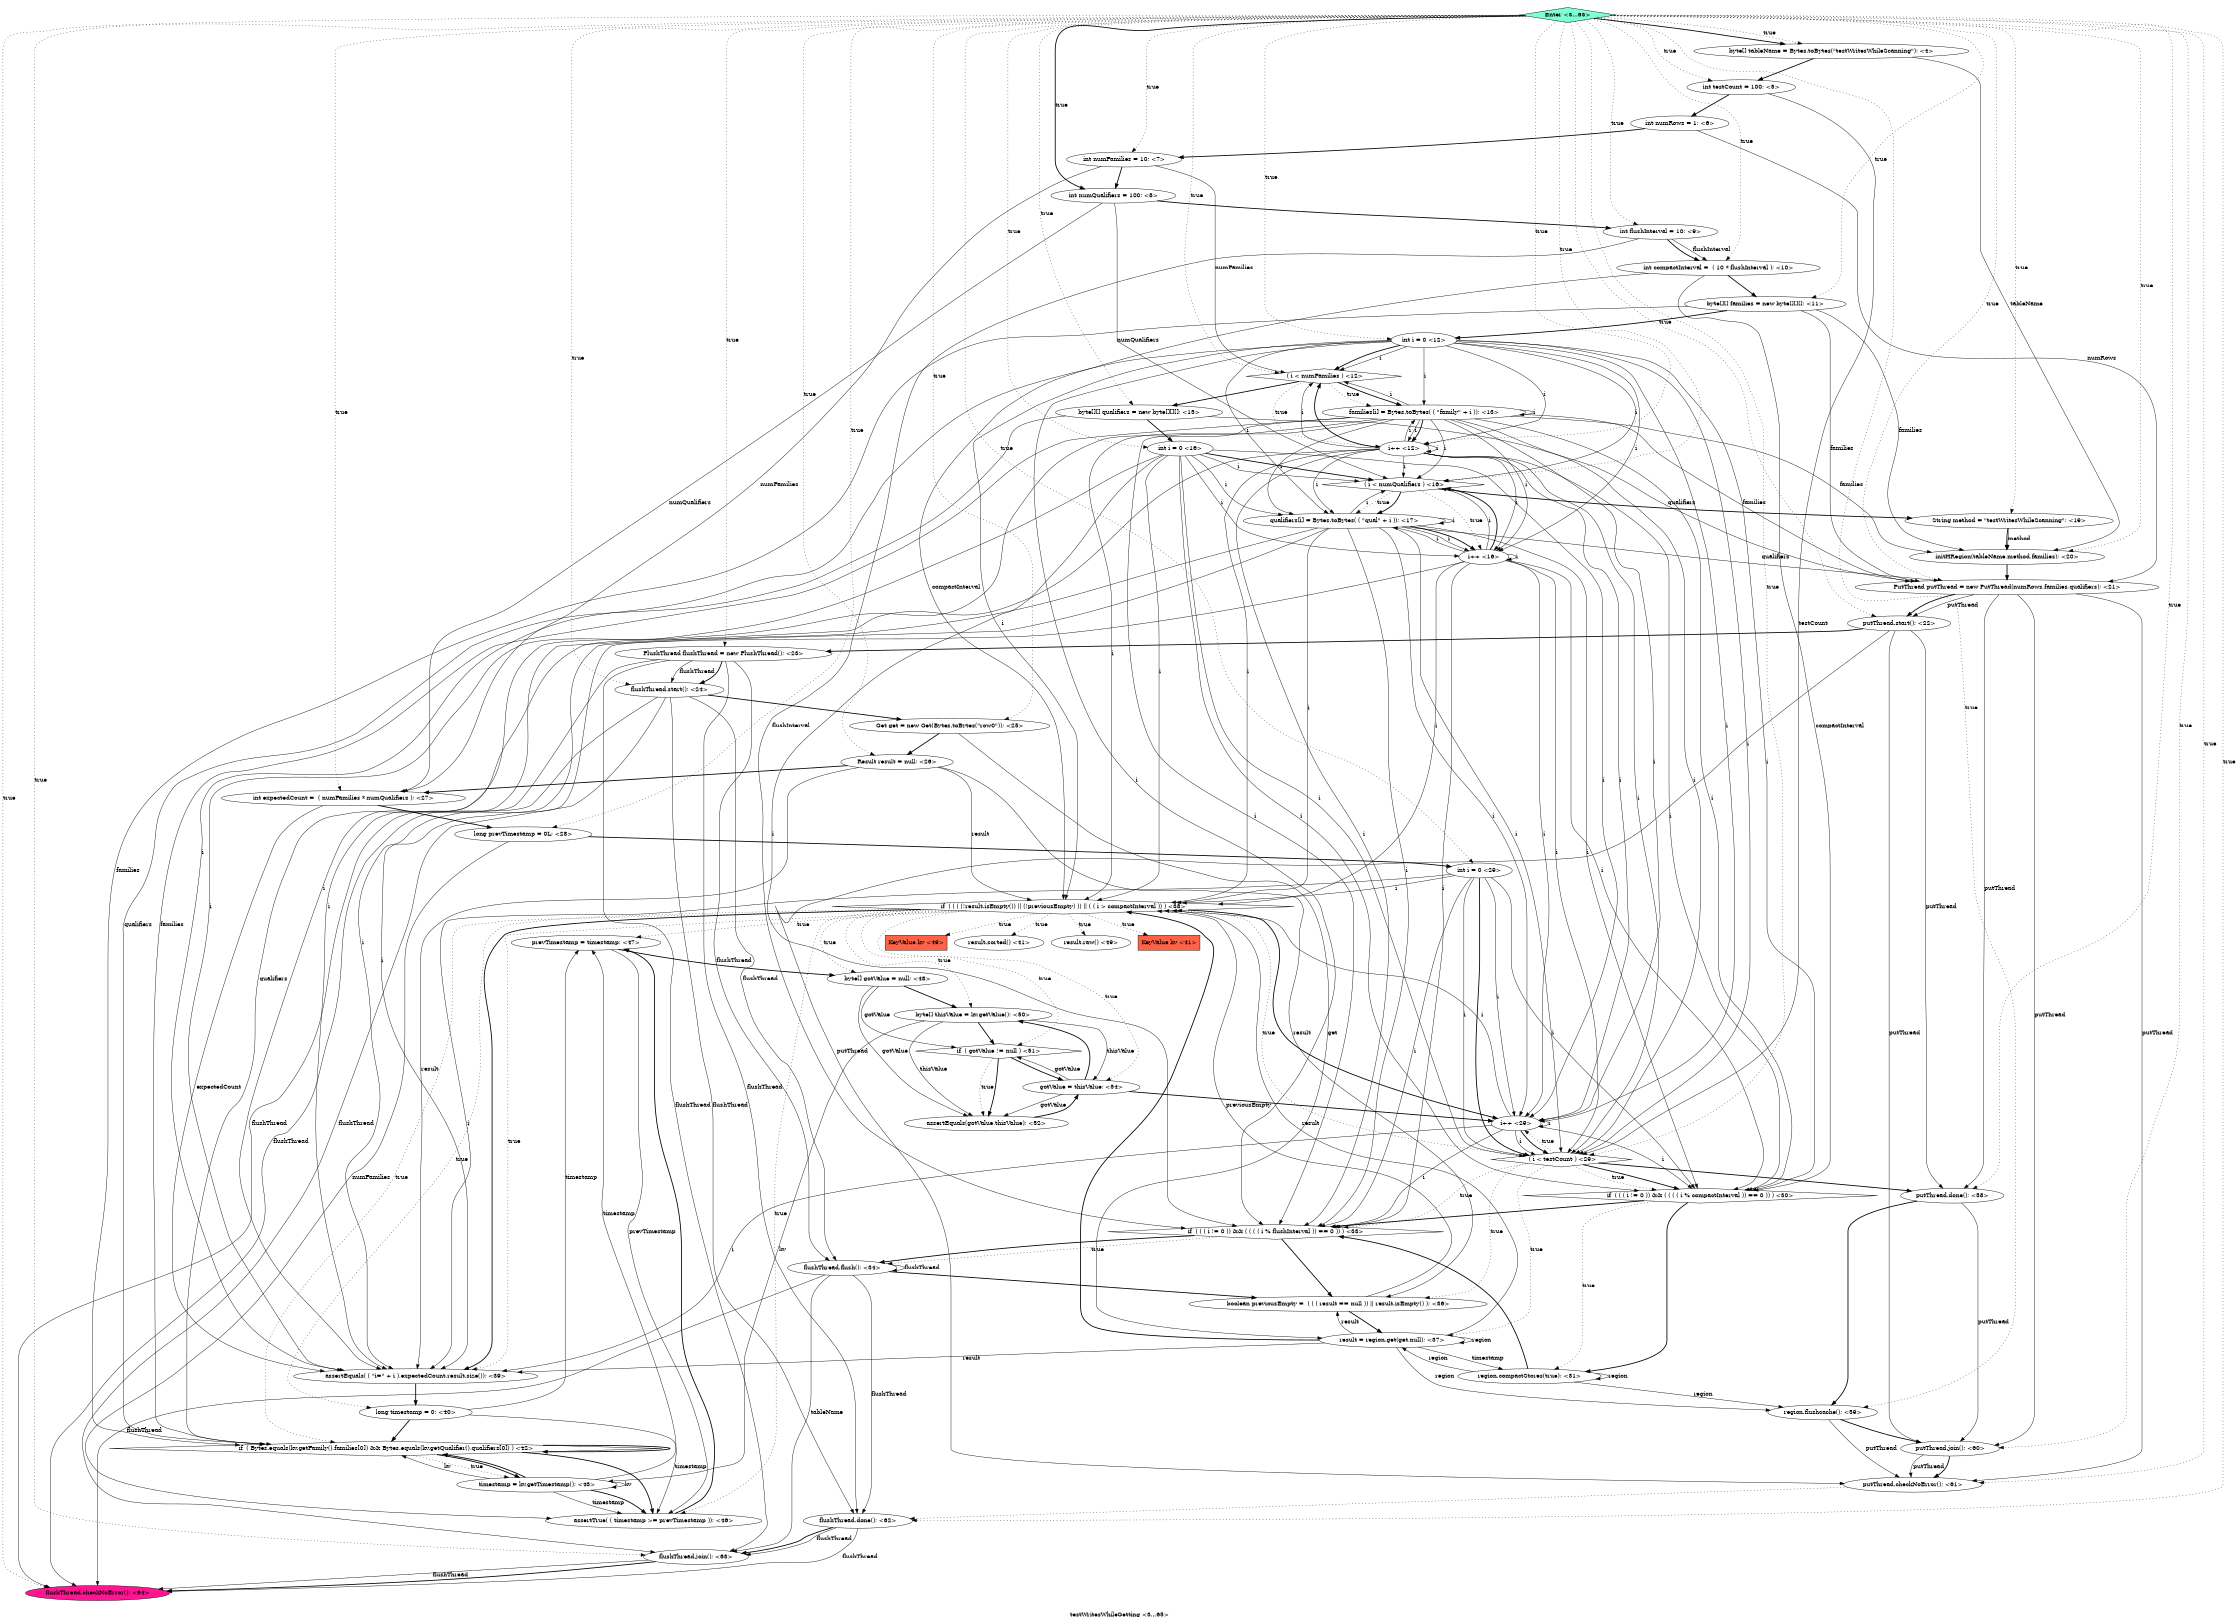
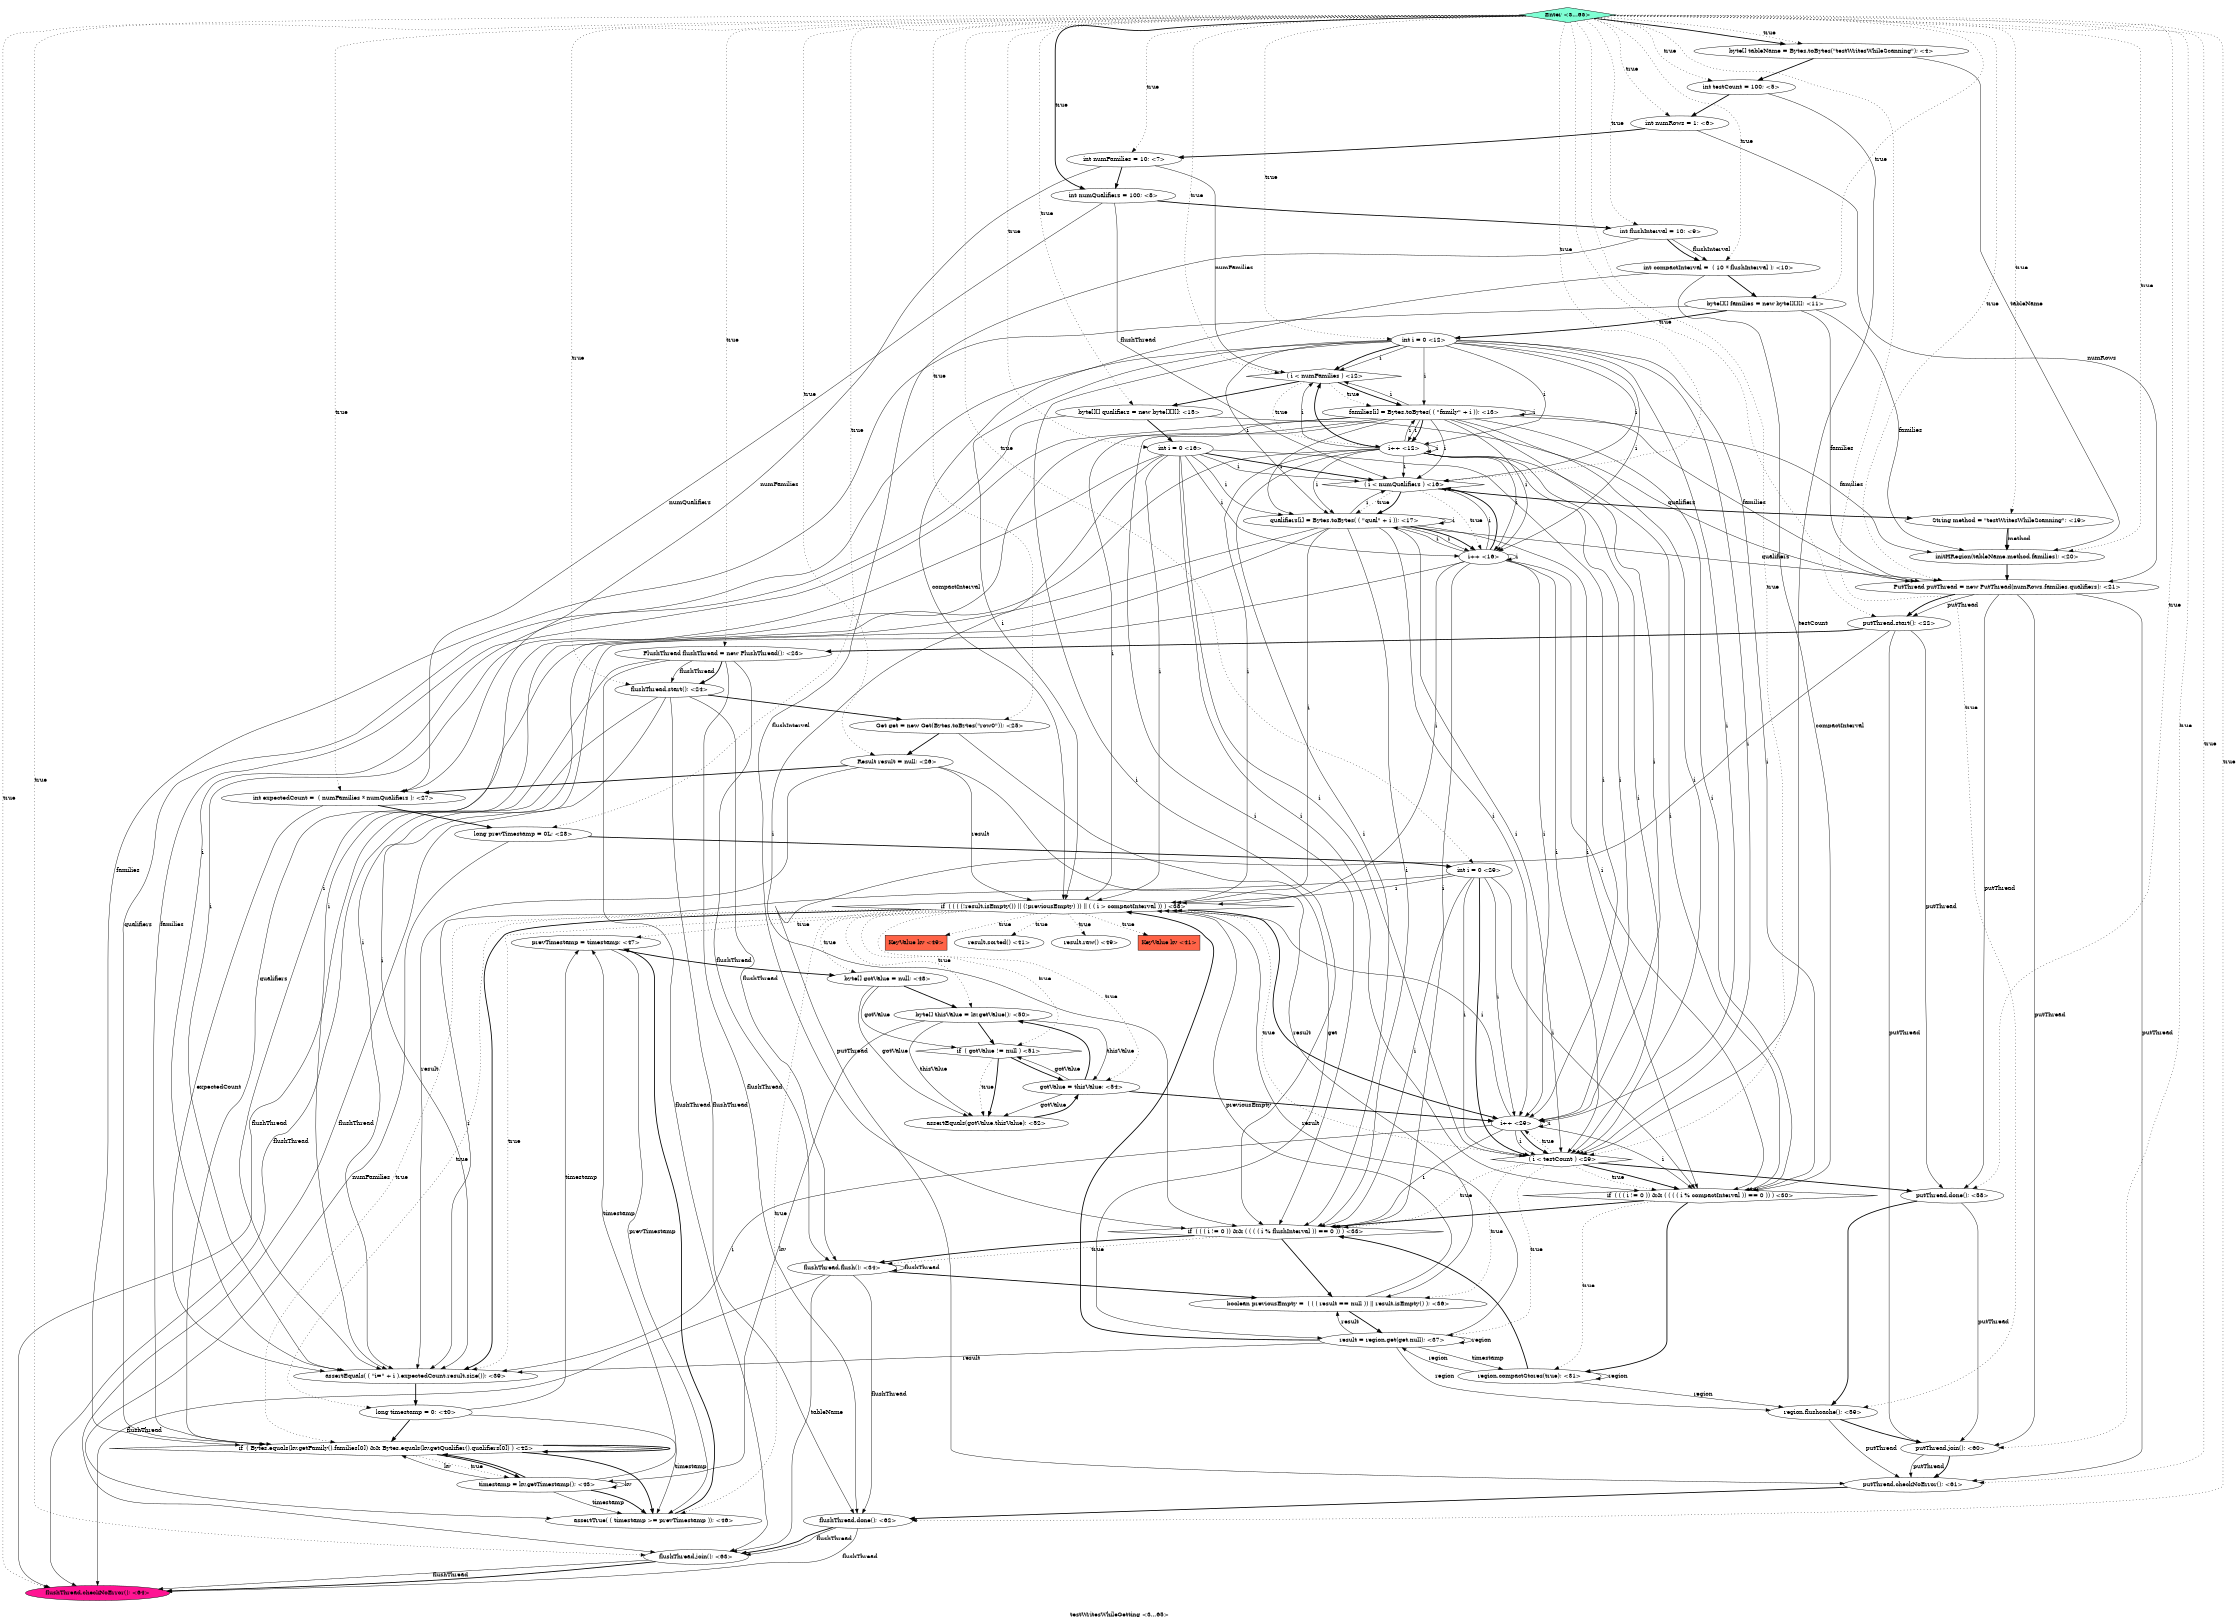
edge "Enter <3...65>" -> "i++ <12>": now "Enter <3...65>" -> "int numRows = 1; <6>"
edge "int numQualifiers = 100; <8>" -> "( i < numQualifiers ) <16>": label "numQualifiers" -> "flushThread"
edge "putThread.checkNoError(); <61>" -> "flushThread.done(); <62>": style dotted -> bold
